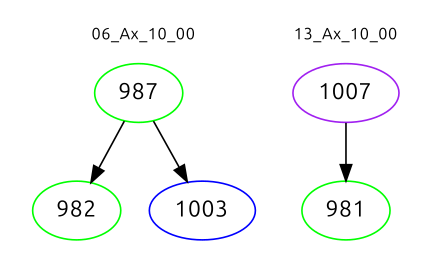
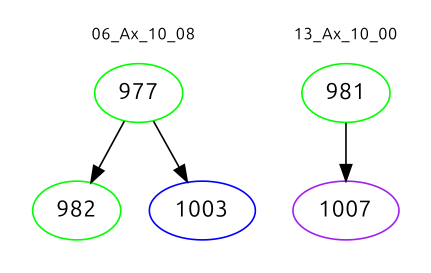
cluster "06_Ax_10_00": label "06_Ax_10_00" -> "06_Ax_10_08"
node "987": label "987" -> "977"
edge "1007" -> "981": reversed
